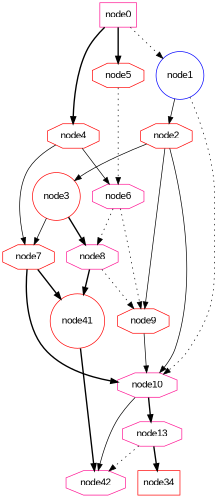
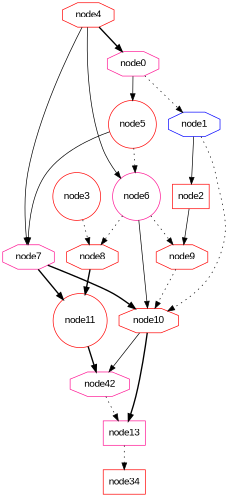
node "node0": shape box -> octagon
edge "node0" -> "node5": style bold -> solid
edge "node0" -> "node4": reversed
node "node5": shape octagon -> circle
node "node1": shape circle -> octagon
node "node2": shape octagon -> box
edge "node2" -> "node3": removed
node "node6": shape octagon -> circle
edge "node3" -> "node7": now "node5" -> "node7"
edge "node3" -> "node8": style bold -> dotted
node "node7": color red -> deeppink
node "node8": color deeppink -> red
edge "node2" -> "node10": now "node6" -> "node10"
edge "node8" -> "node9": removed
node "node41": label "node41" -> "node11"
edge "node9" -> "node10": style solid -> dotted
node "node10": color deeppink -> red
node "node13": shape octagon -> box
edge "node13" -> "node34": style bold -> dotted
edge "node13" -> "node42": reversed
